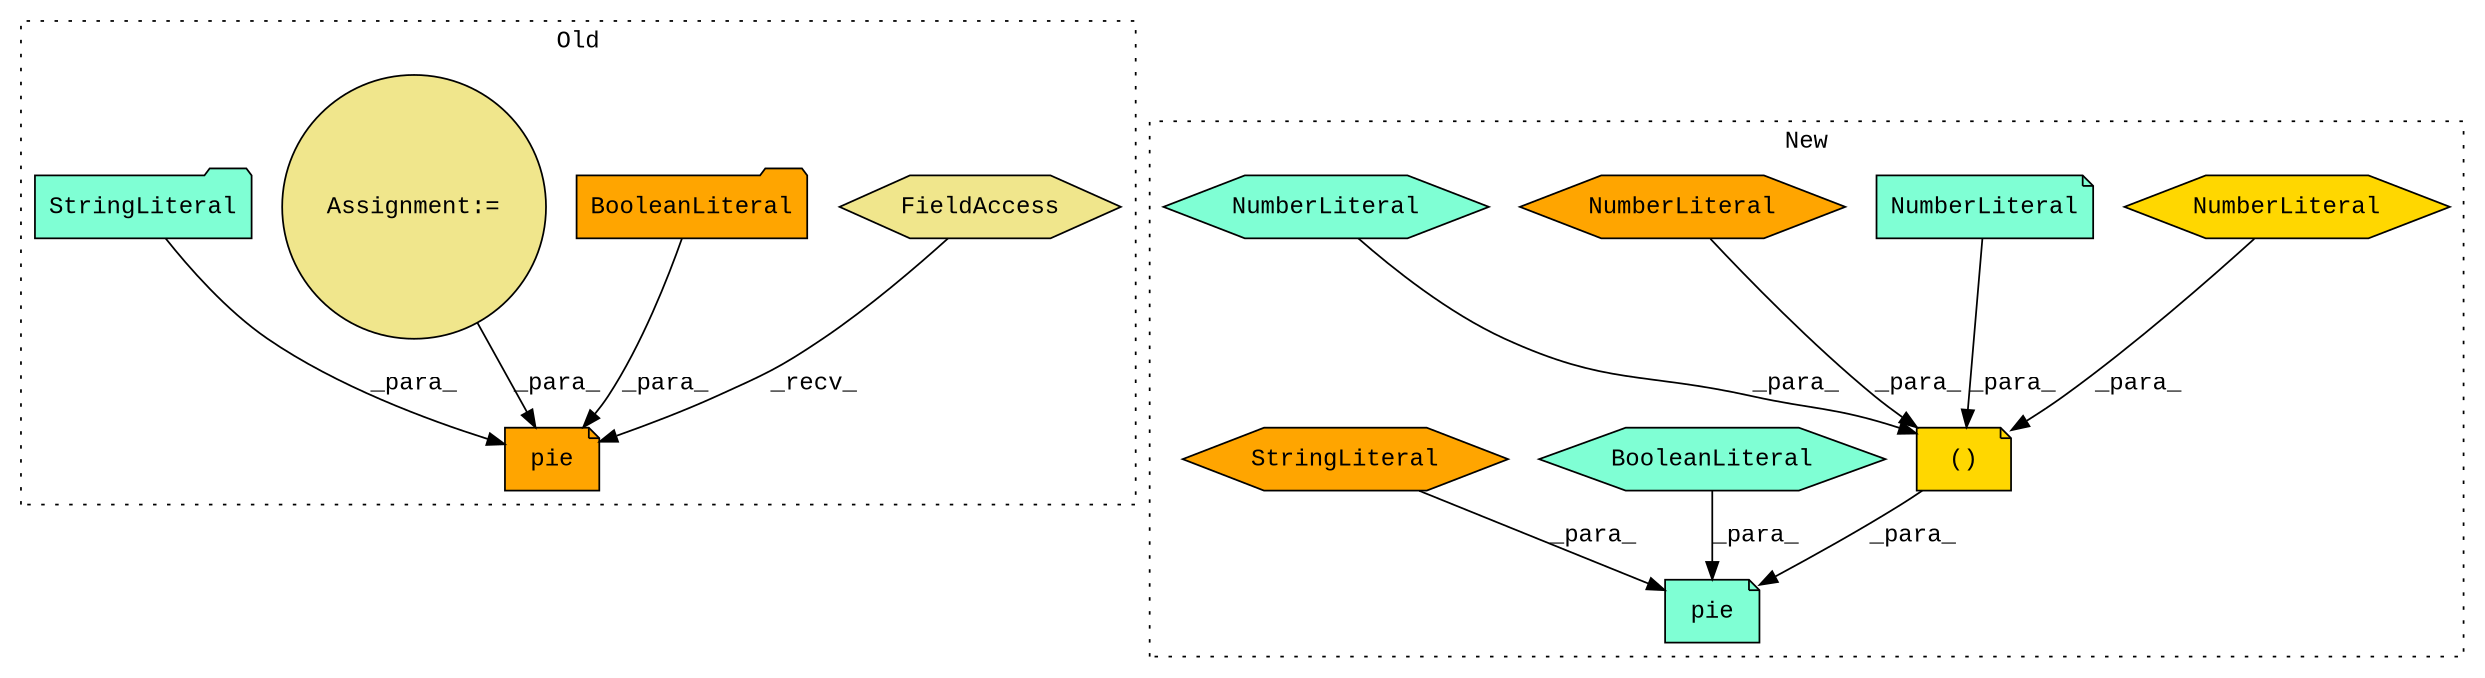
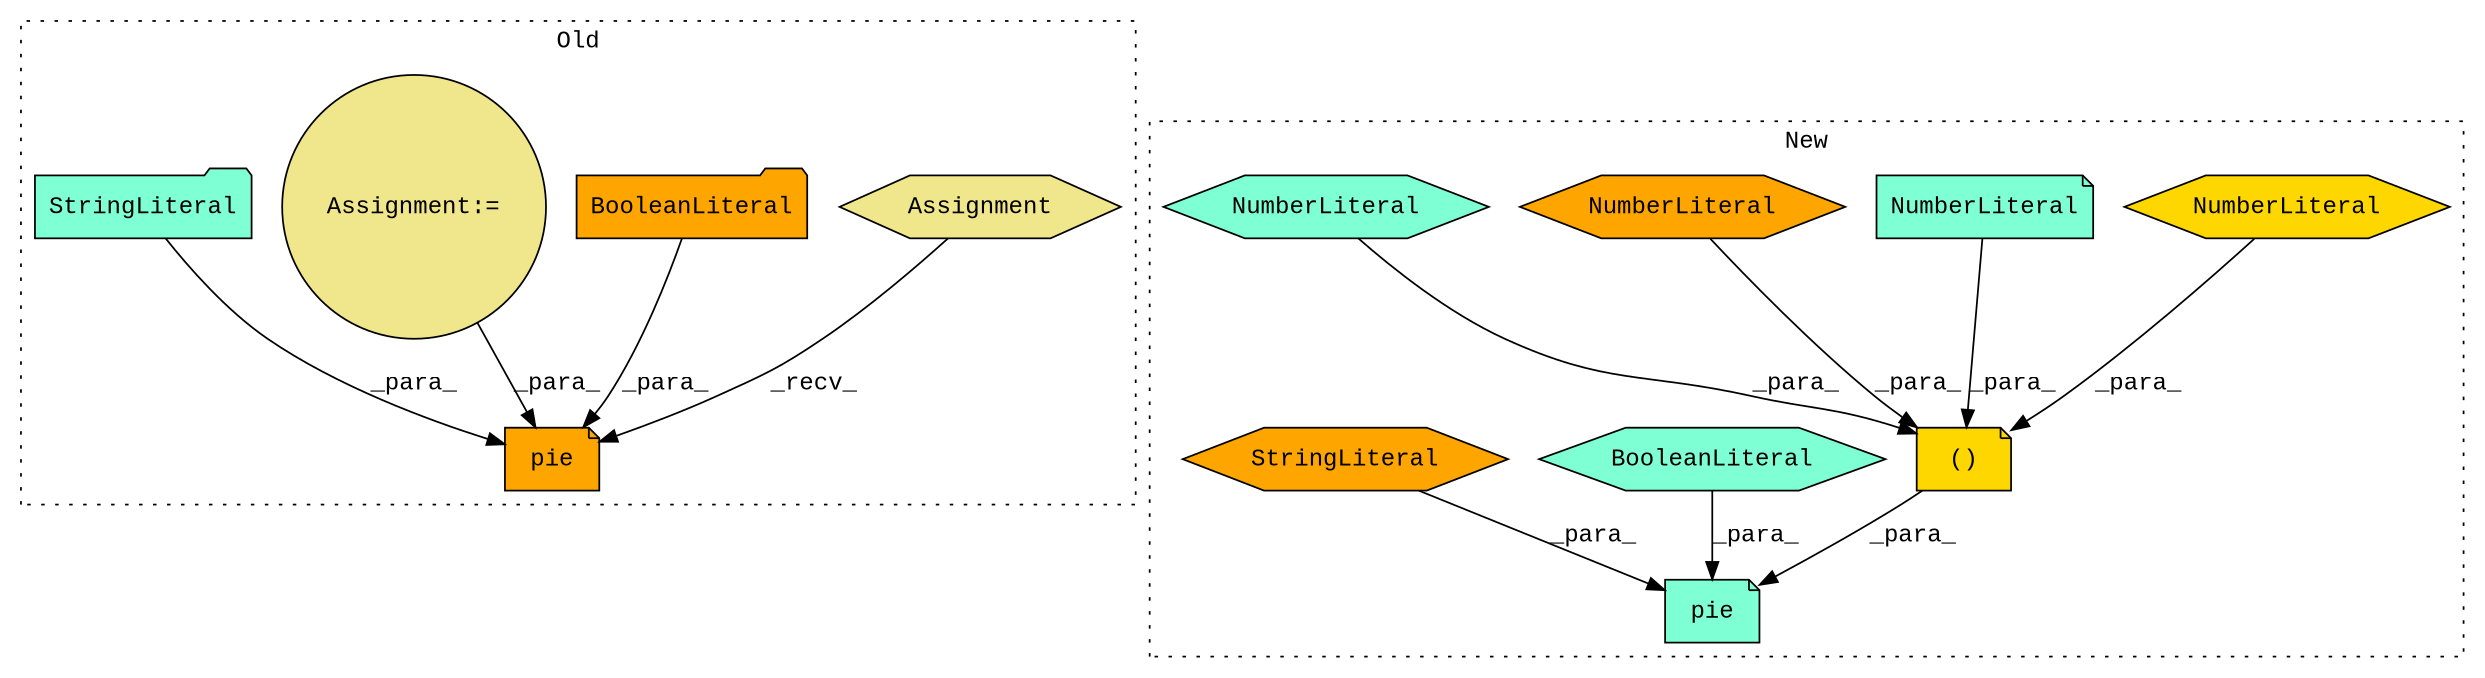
node "FieldAccess": label "FieldAccess" -> "Assignment"
